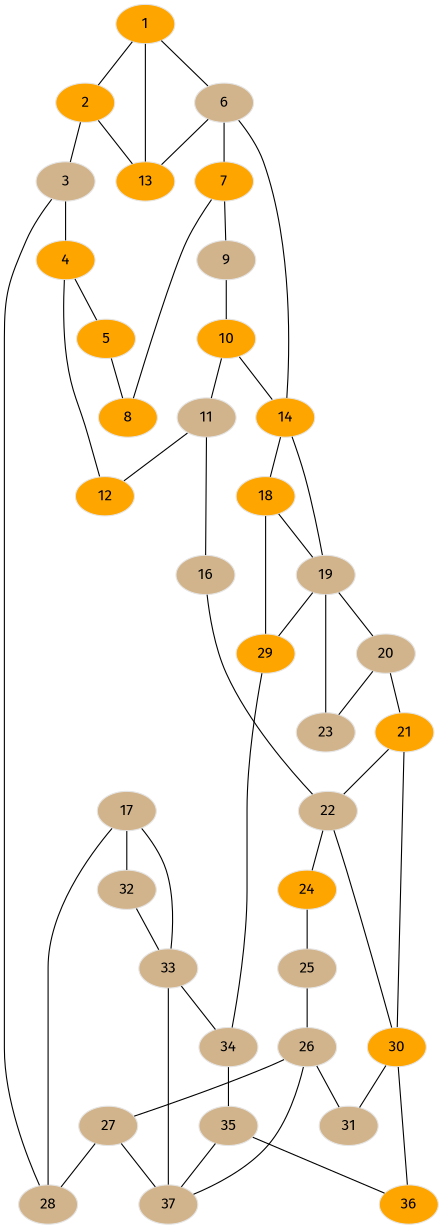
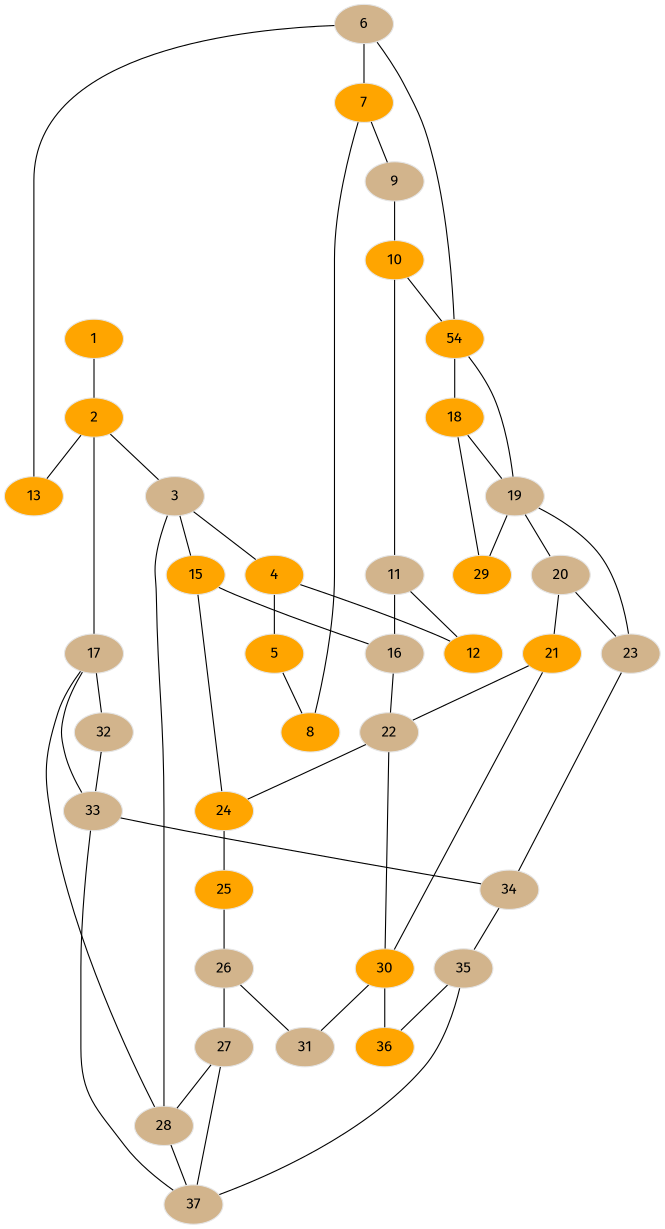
edge "1" -- "6": removed
edge "1" -- "13": removed
node "14": label "14" -> "54"
edge "2" -- "17": added
node "15": added
edge "29" -- "34": now "23" -- "34"
node "25": fillcolor tan -> orange
edge "26" -- "37": now "28" -- "37"
